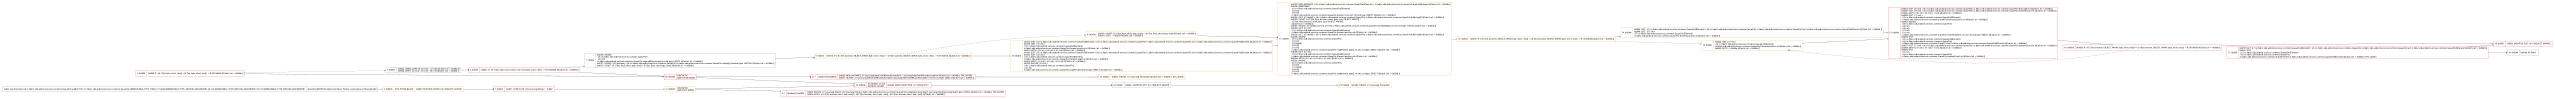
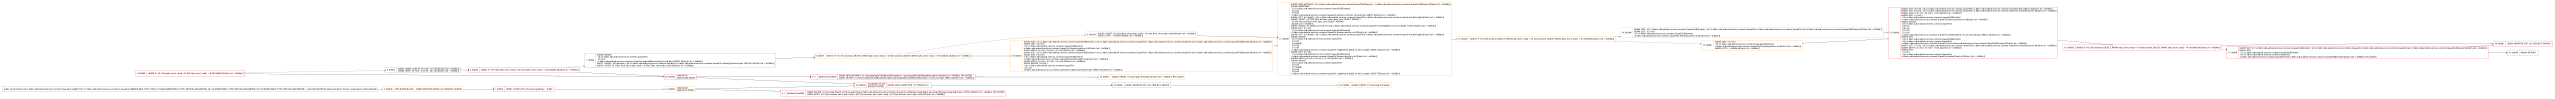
edge "16: 0x005d" -> "13: 0x0043": now "16: 0x005d" -> "17: 0x005f"
